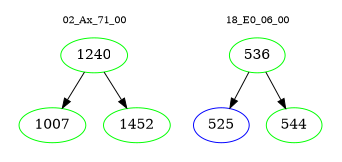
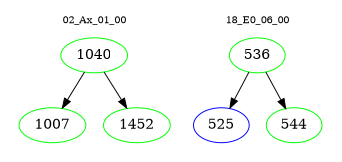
cluster "02_Ax_71_00": label "02_Ax_71_00" -> "02_Ax_01_00"
node "1240": label "1240" -> "1040"
